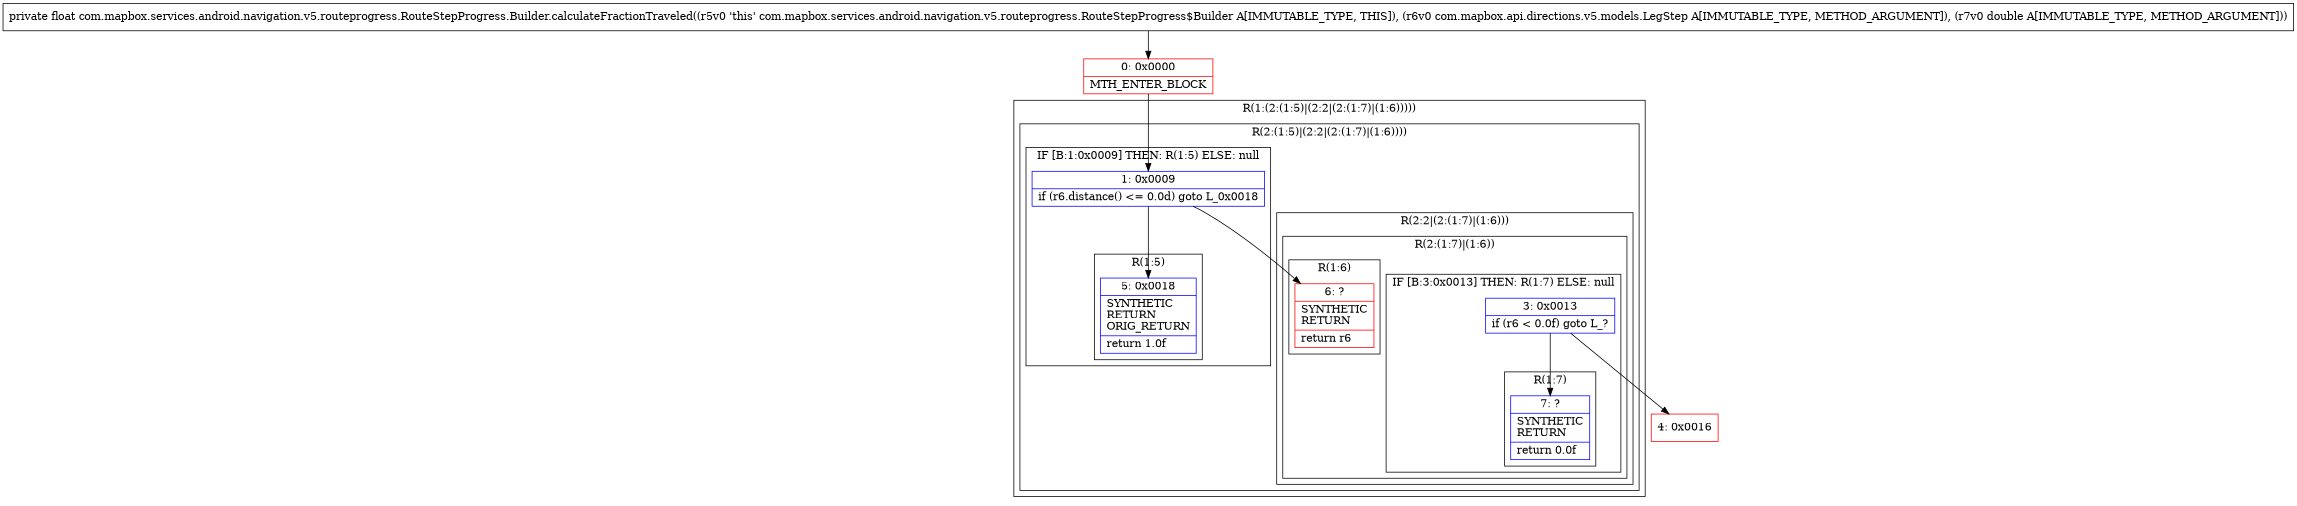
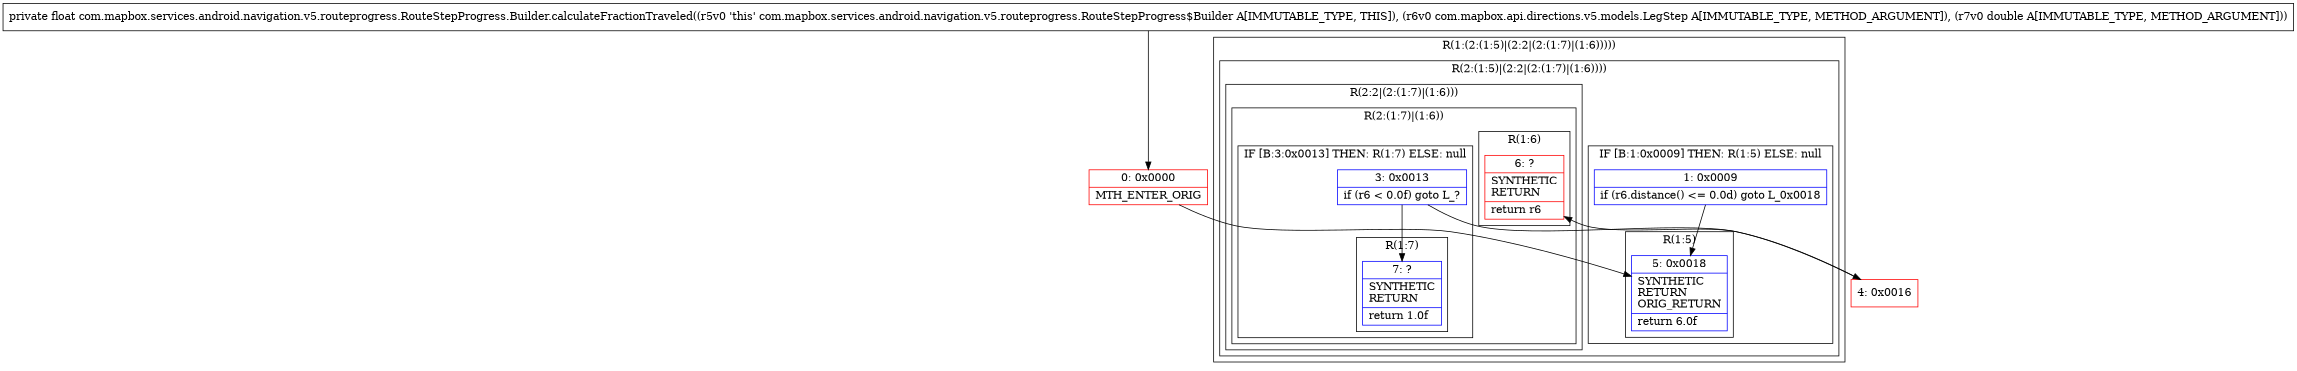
node "0: 0x0000": text "MTH_ENTER_BLOCK" -> "MTH_ENTER_ORIG"
edge "0: 0x0000" -> "1: 0x0009": now "0: 0x0000" -> "5: 0x0018"
edge "1: 0x0009" -> "6: ?": now "4: 0x0016" -> "6: ?"
node "5: 0x0018": text "return 1.0f" -> "return 6.0f"
node "7: ?": text "return 0.0f" -> "return 1.0f"
